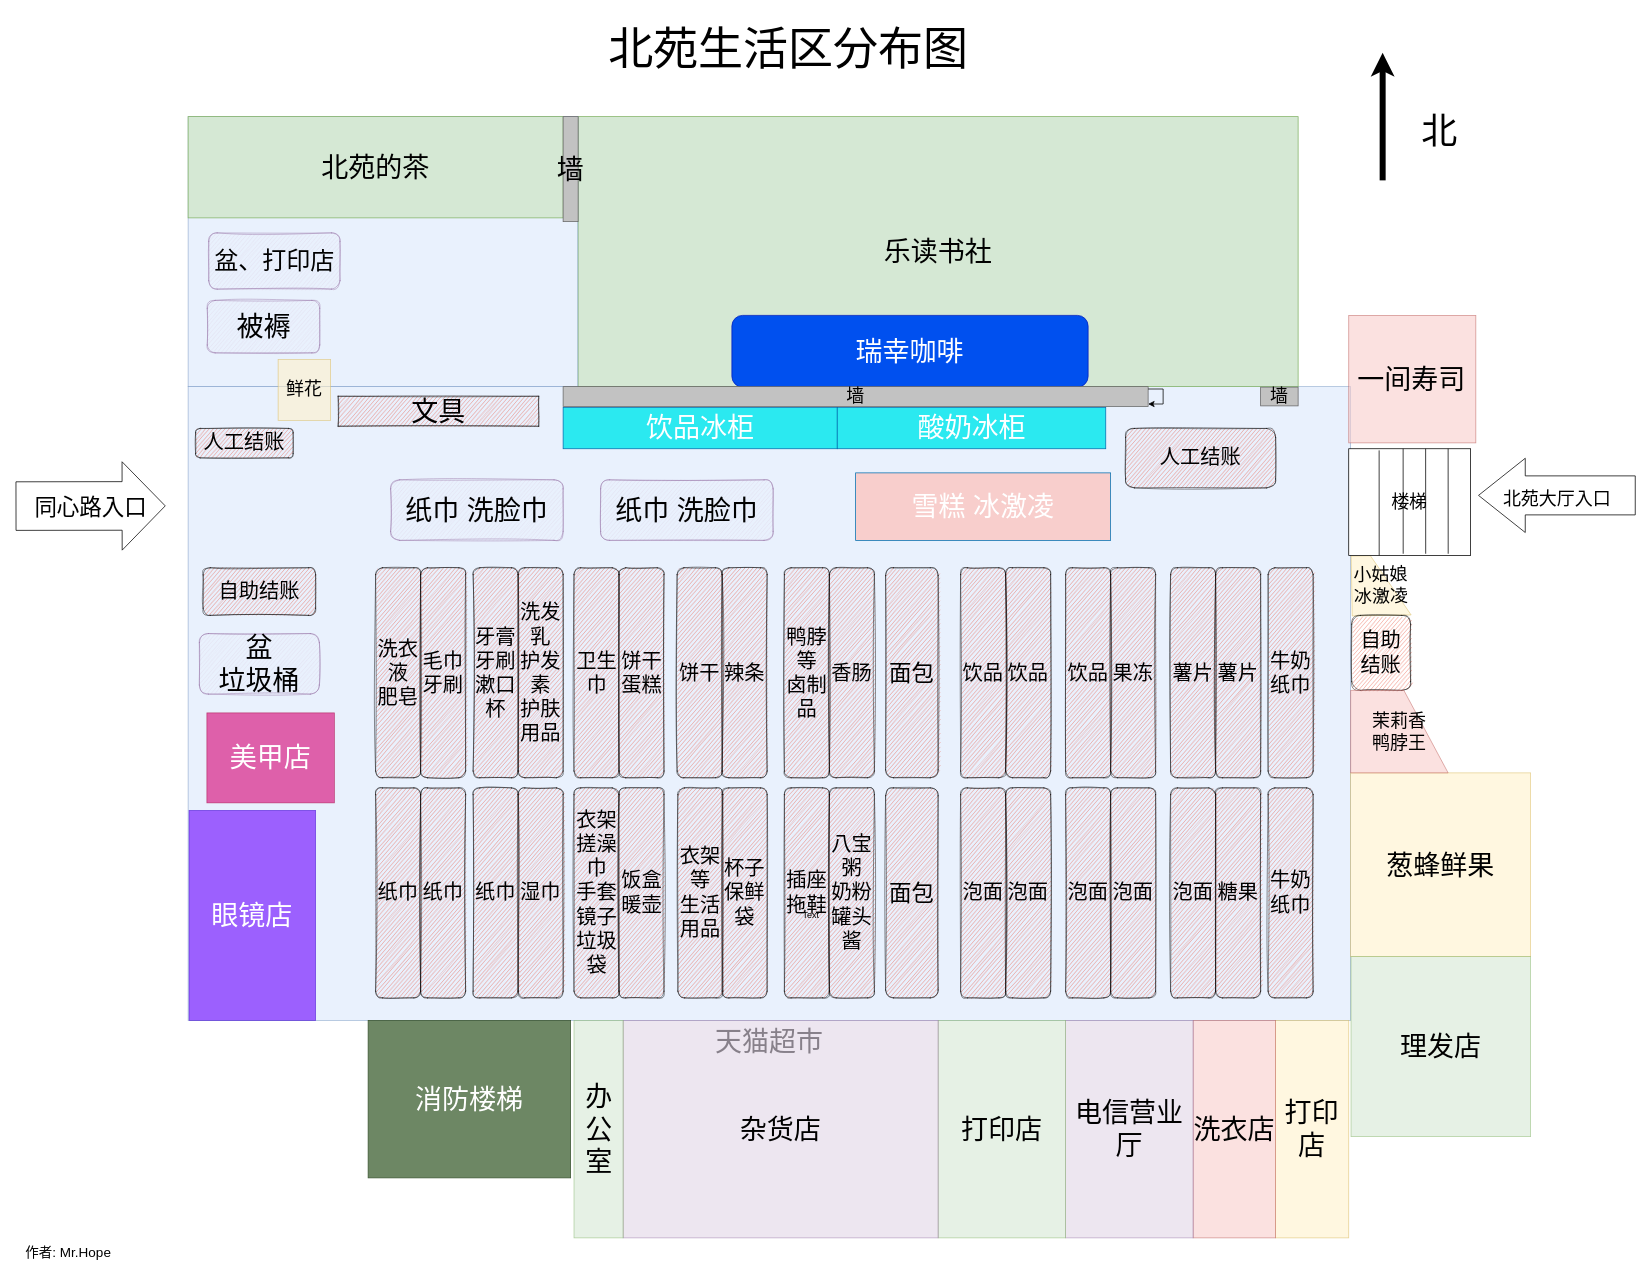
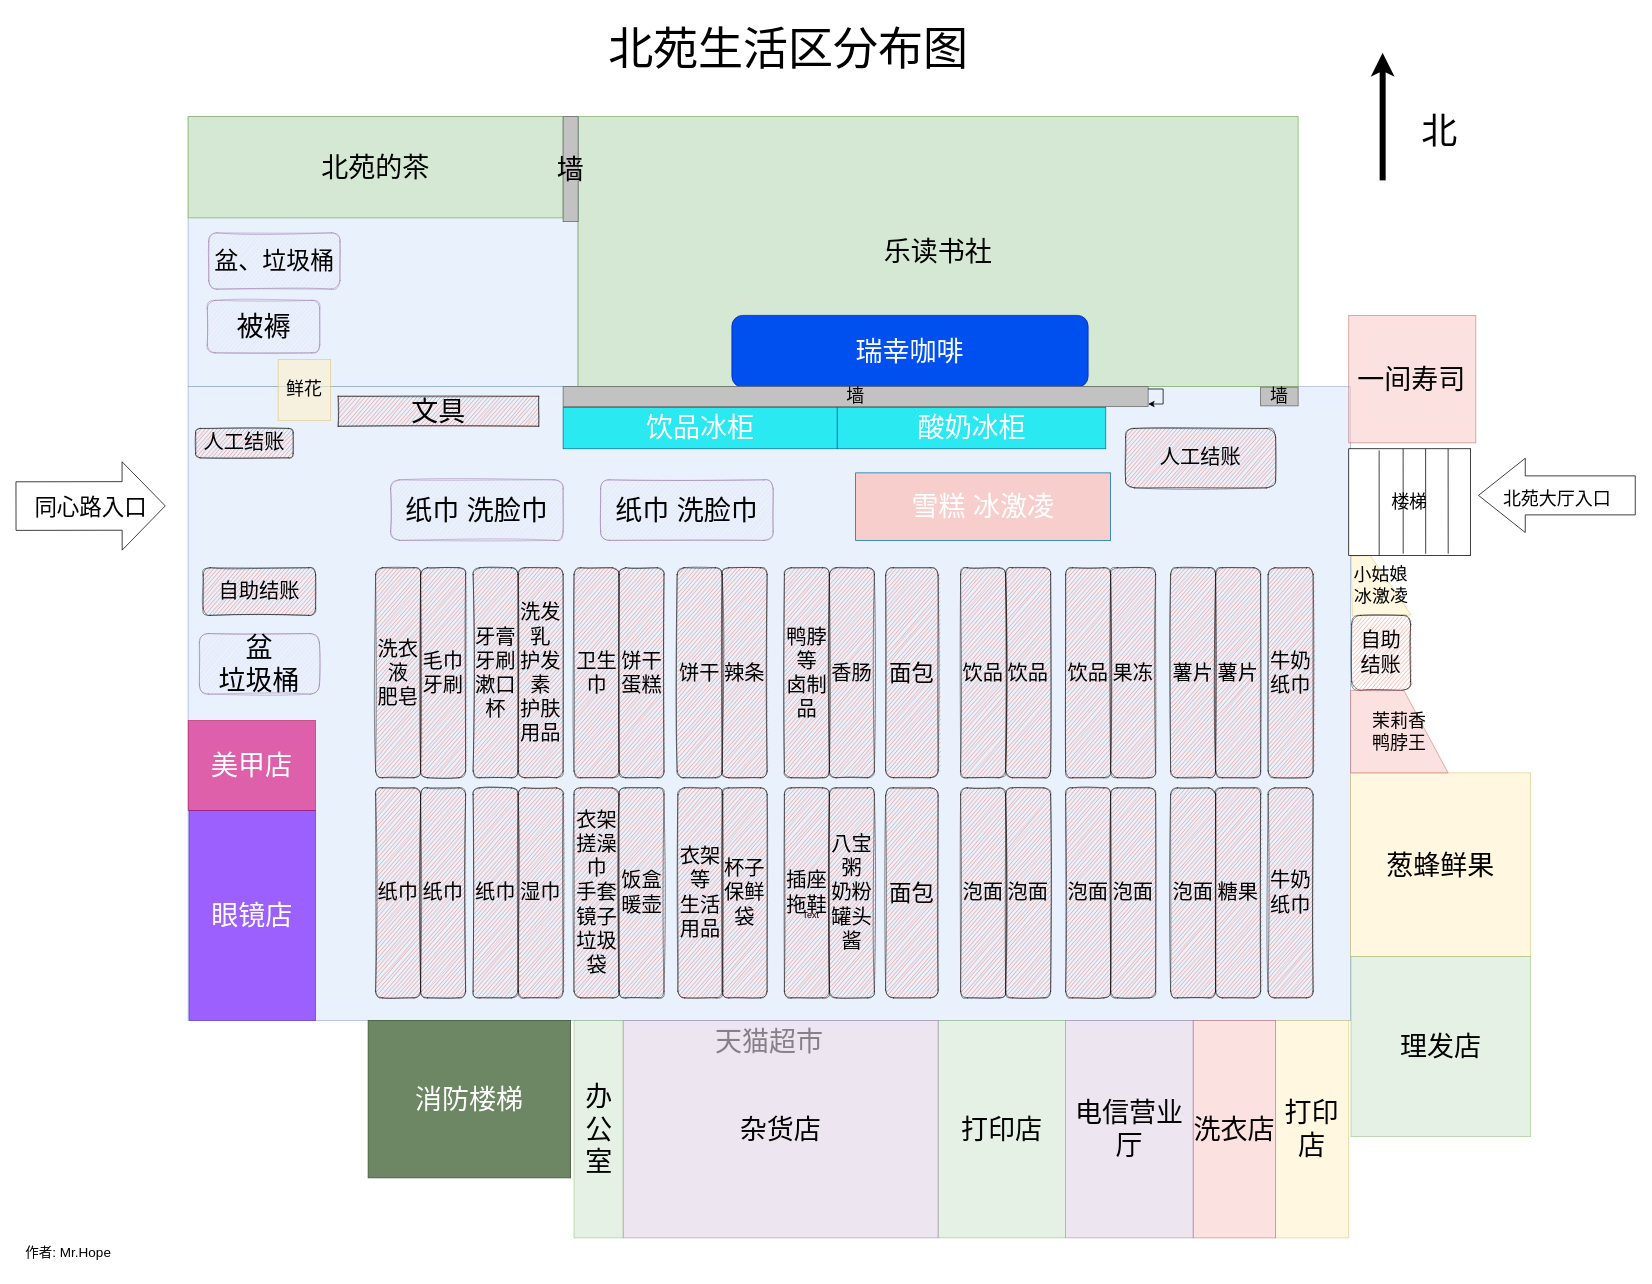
node "盆、打印店": label "盆、打印店" -> "盆、垃圾桶"
node "美甲店": moved (270, 758) -> (252, 765)
